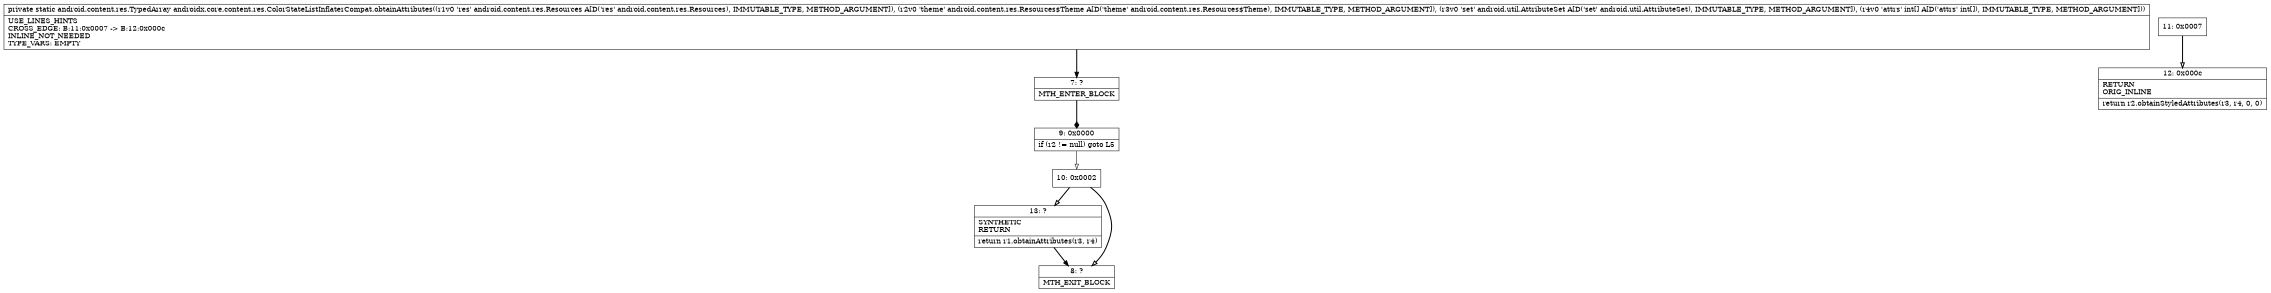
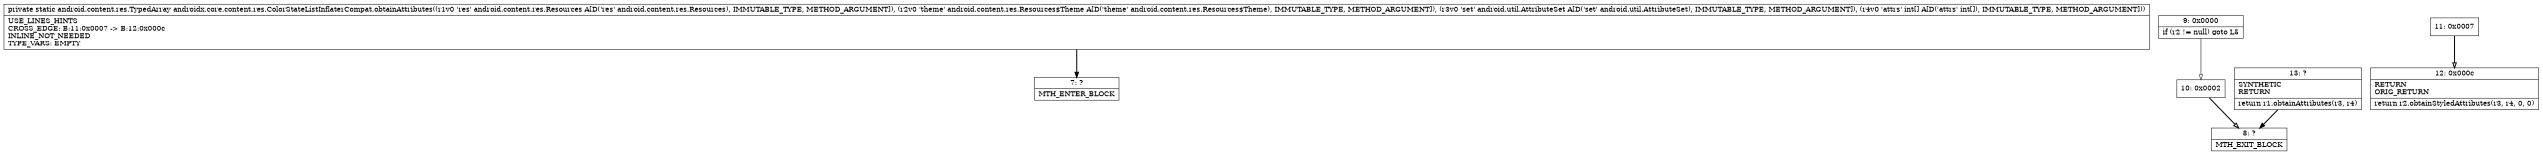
node "12: 0x000c": text "ORIG_INLINE" -> "ORIG_RETURN"
edge "7: ?" -> "9: 0x0000": removed
edge "10: 0x0002" -> "13: ?": removed
